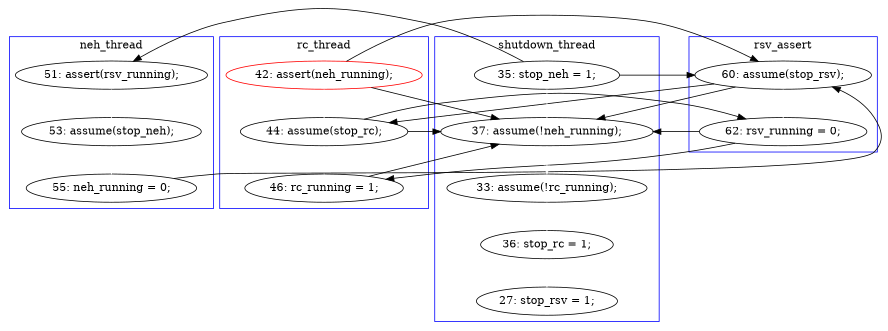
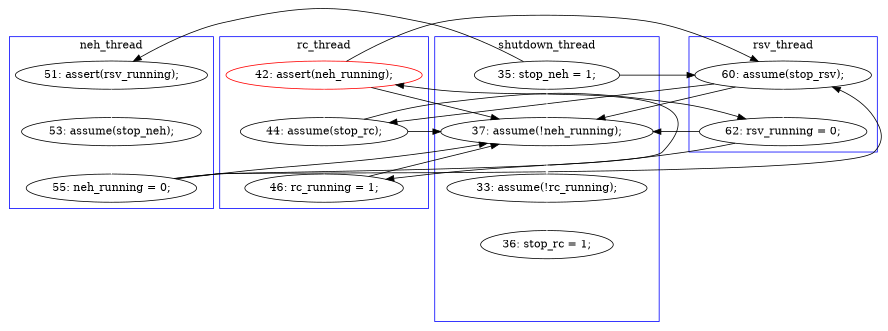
cluster "rsv_assert": label "rsv_assert" -> "rsv_thread"
edge "55: neh_running = 0;" -> "42: assert(neh_running);": added
edge "55: neh_running = 0;" -> "37: assume(!neh_running);": added
node "27: stop_rsv = 1;": removed
